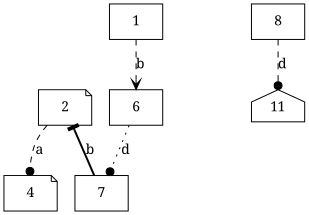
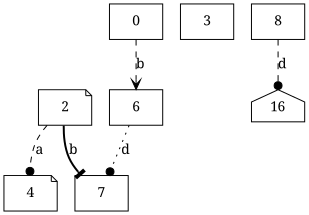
node "1": label "1" -> "0"
node "3": added
node "11": label "11" -> "16"
edge "7" -> "2": reversed
